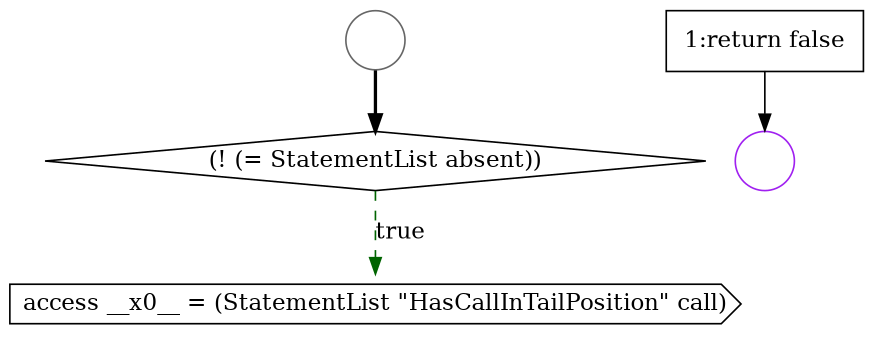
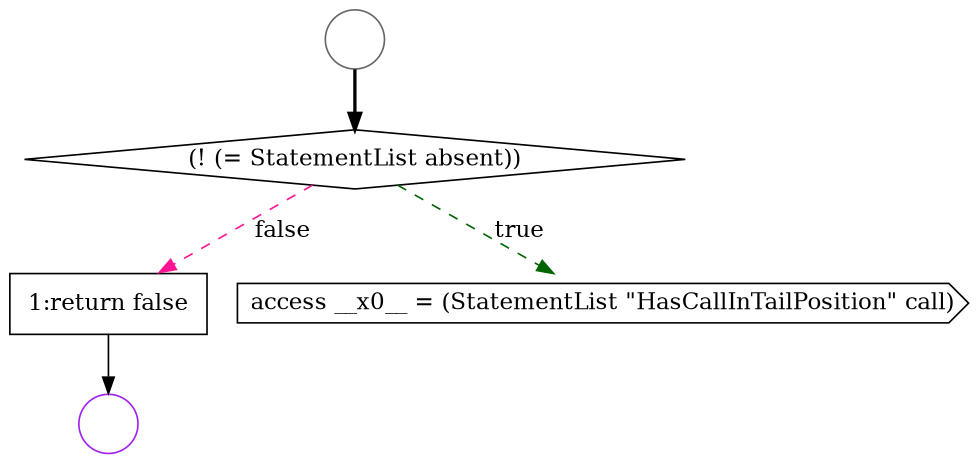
edge "(! (= StatementList absent))" -> "1:return false": added, label "false"
